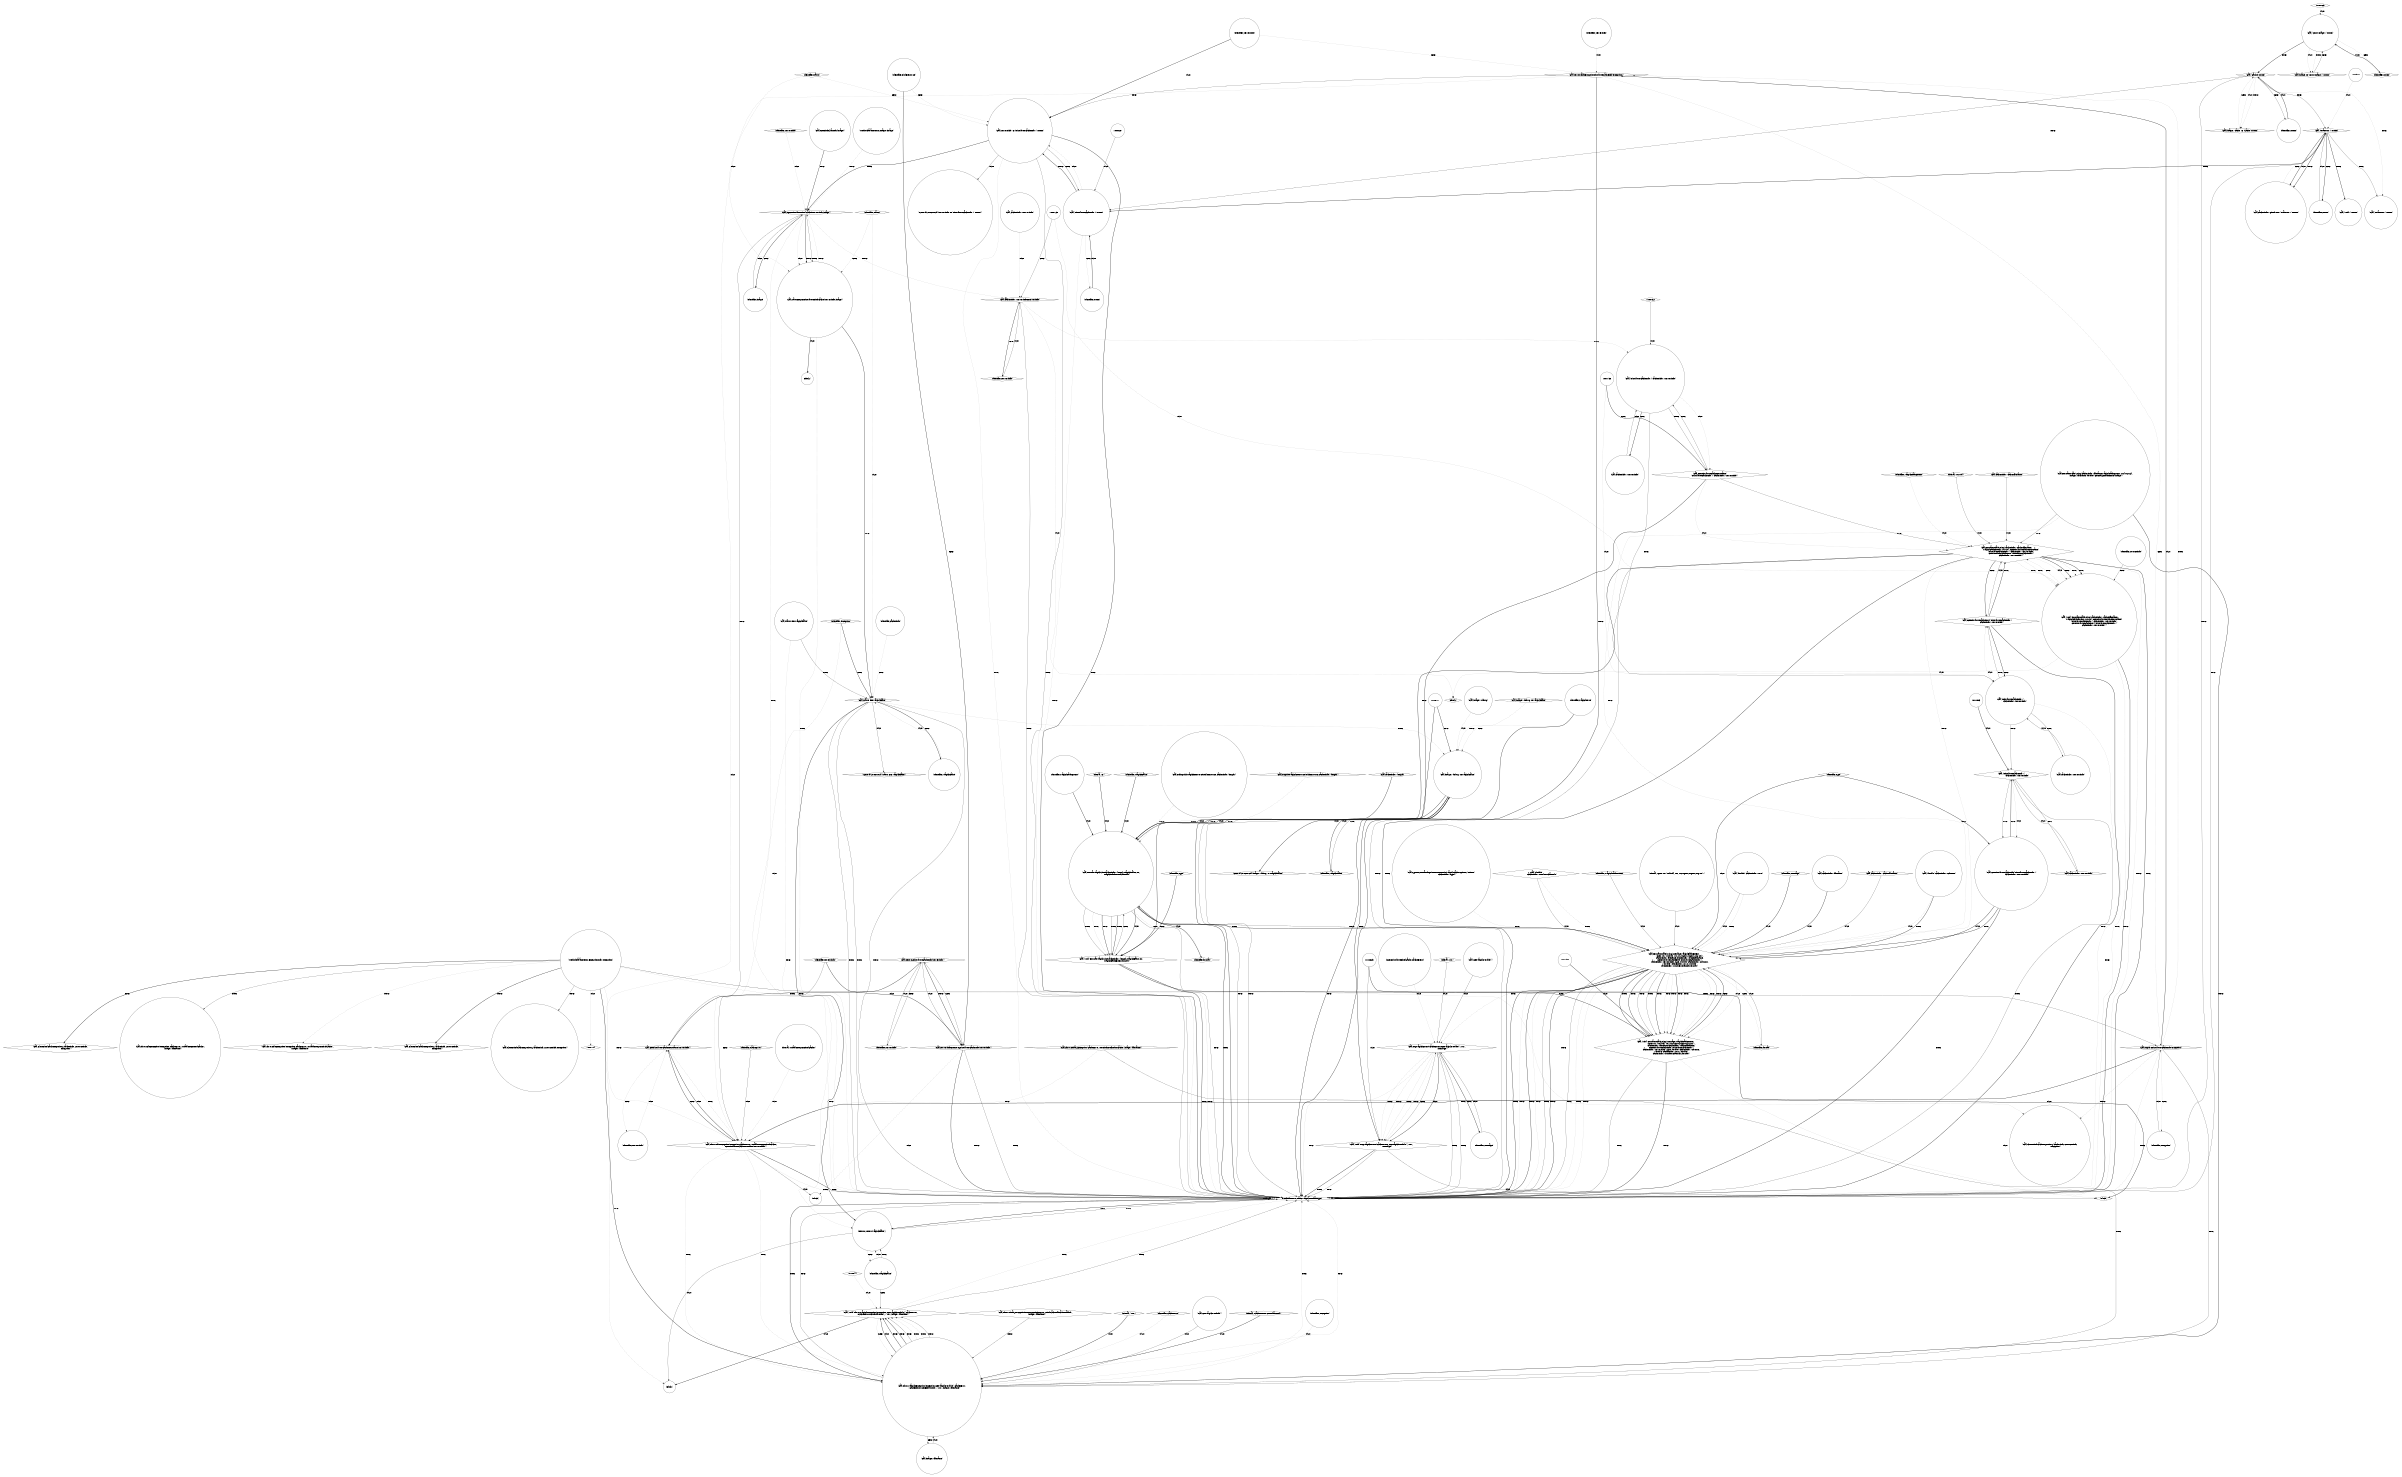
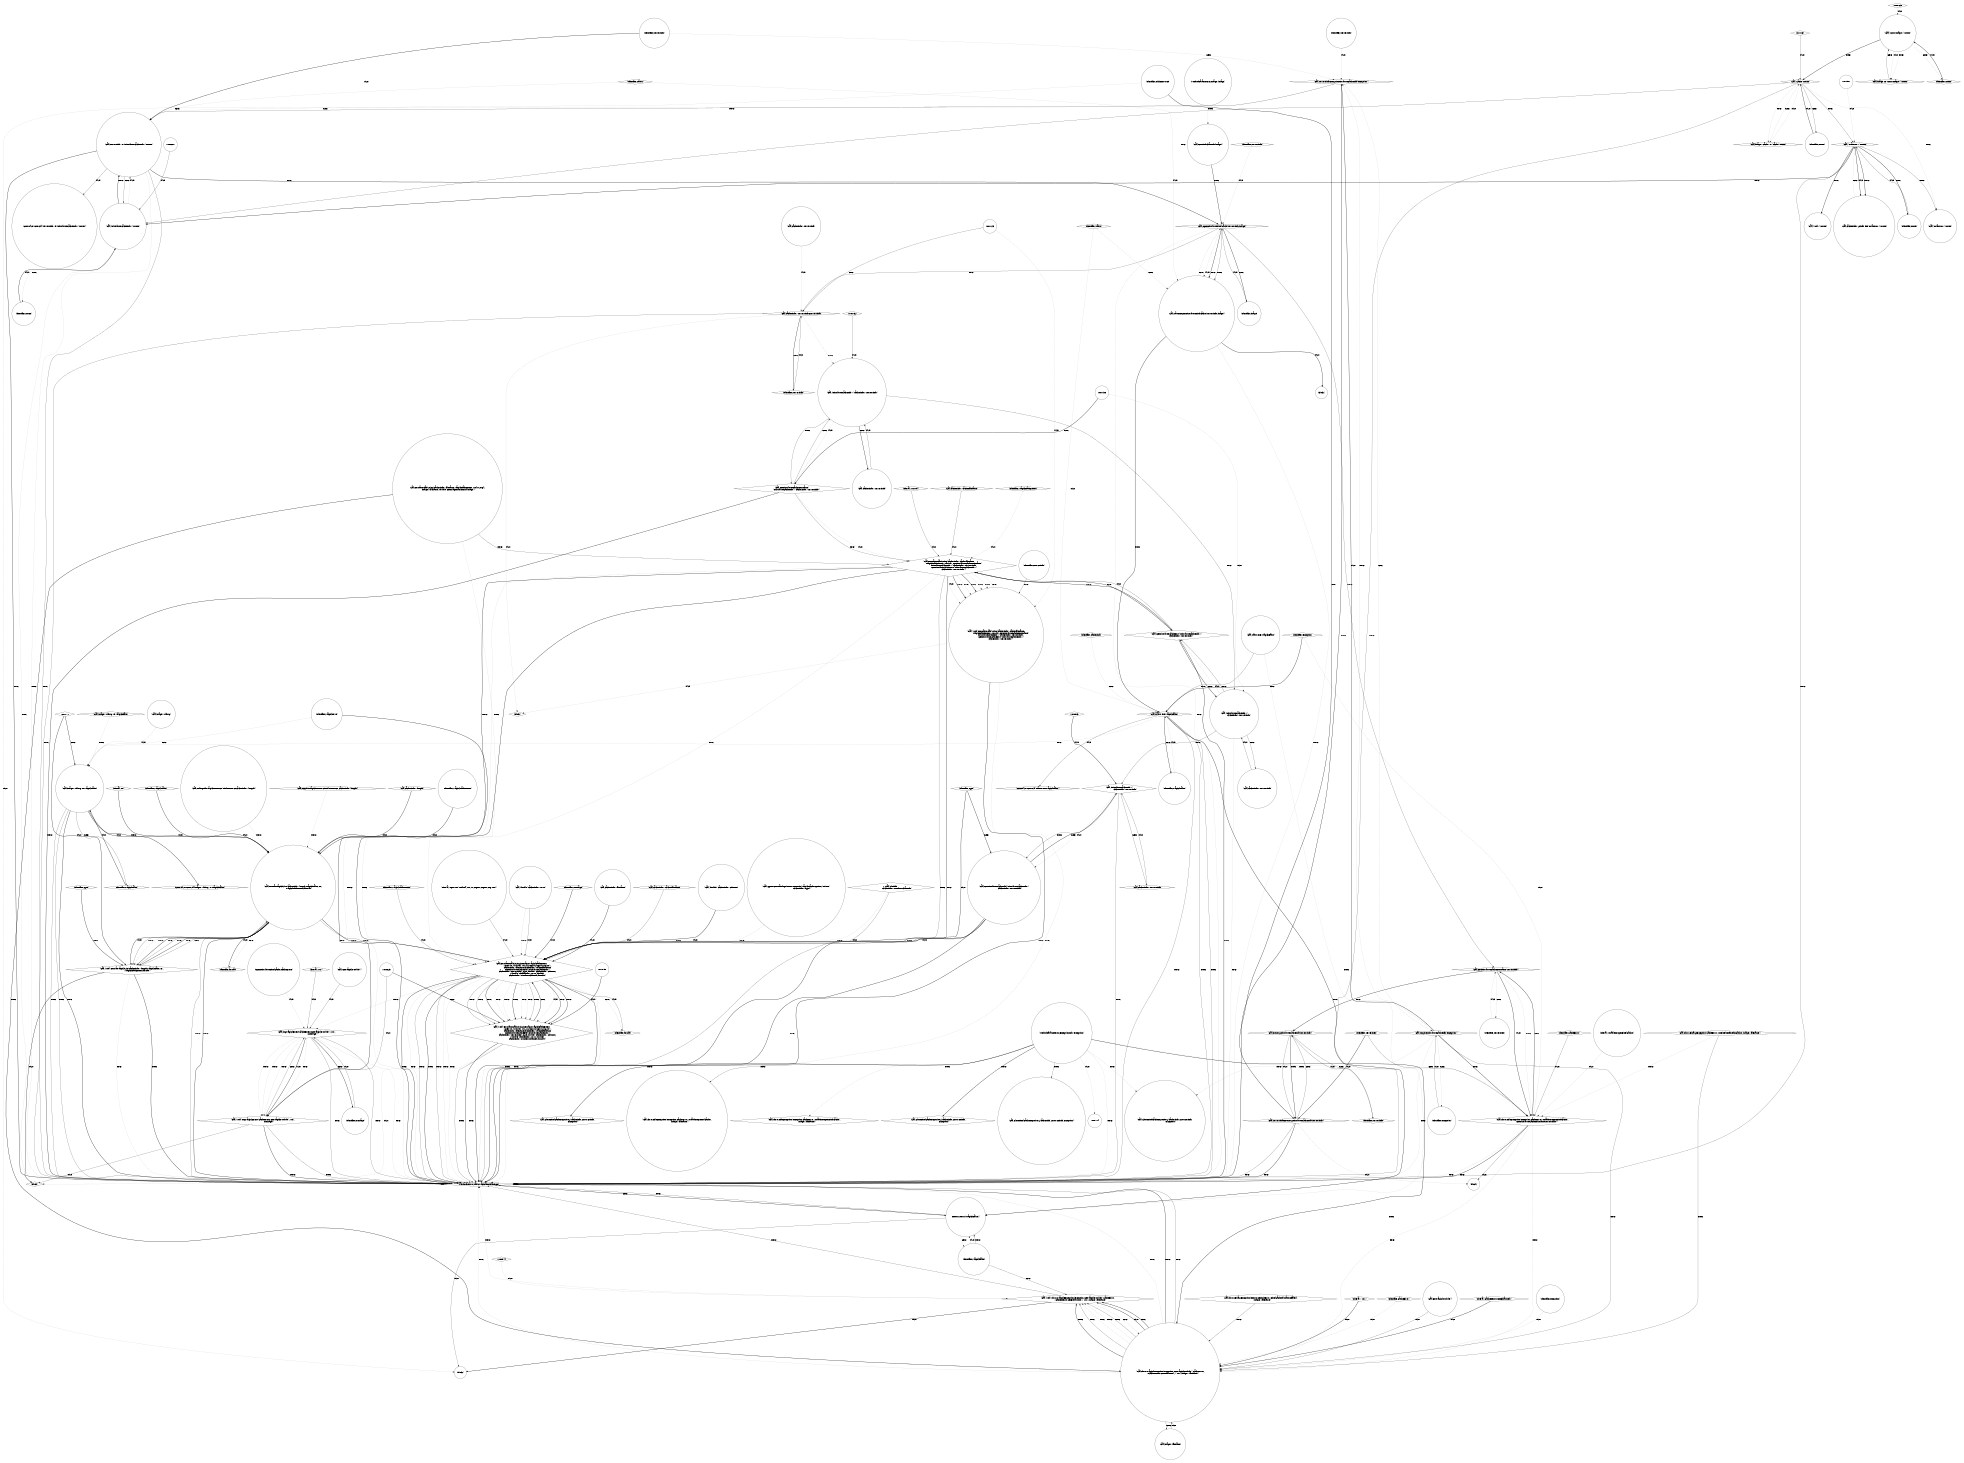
node "1000137": added
edge "(MethodParameterIn,Image *image)" -> "(Call,OpenDistributePixelCache(server_info,image))": now "(MethodParameterIn,Image *image)" -> "(Call,GetPixelChannels(image))"
edge "(Call,status=OpenDistributePixelCache(server_info,image))" -> "(Call,OpenDistributePixelCache(server_info,image))": label "DDG: " -> "CFG: "
edge "(Call,OpenDistributePixelCache(server_info,image))" -> "(Call,cache_info->server_info=server_info)": style dotted -> solid
node "(Identifier,cache_info)": shape circle -> diamond
node "1000771": shape circle -> diamond
node "1000803": shape circle -> diamond
edge "(MethodParameterIn,ExceptionInfo *exception)" -> "(Call,AcquireDistributeCacheInfo(exception))": removed, label "DDG:"
edge "(Call,DestroyDistributeCacheInfo(server_info))" -> "(Call,GetDistributeCacheHostname(server_info))": reversed
node "1000104": shape diamond -> circle
